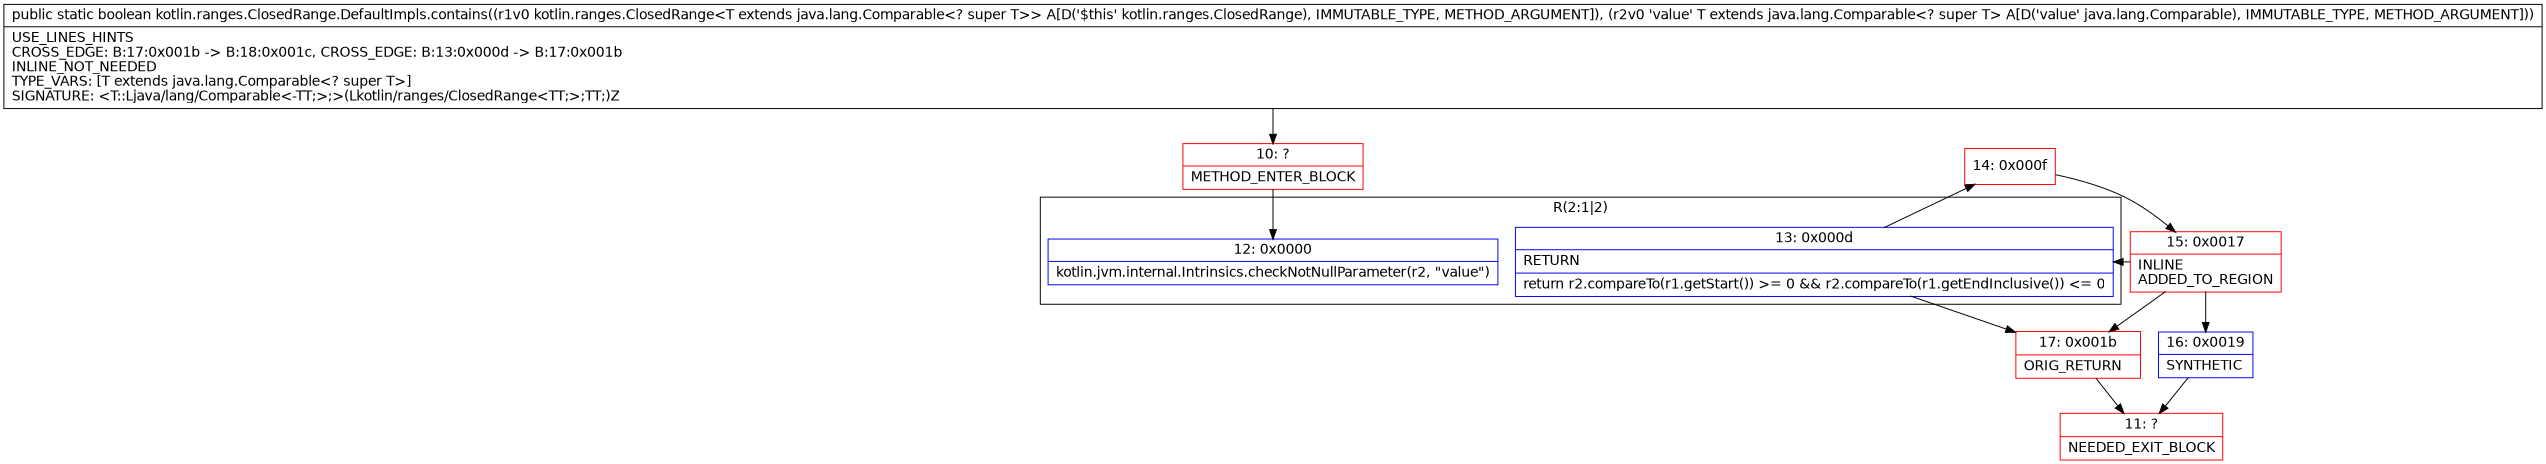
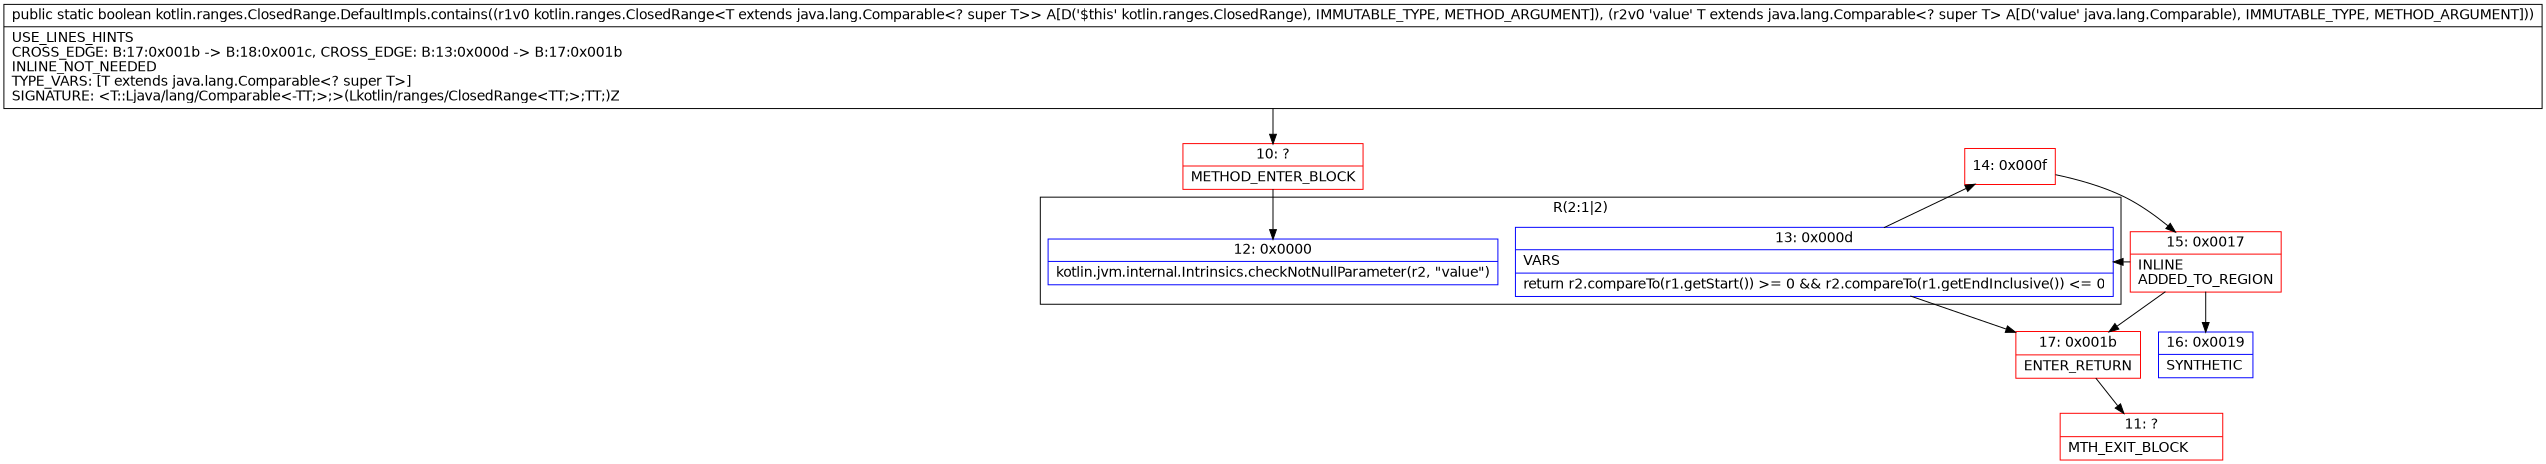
node "13: 0x000d": text "RETURN" -> "VARS"
node "17: 0x001b": text "ORIG_RETURN" -> "ENTER_RETURN"
edge "16: 0x0019" -> "11: ?": removed
node "11: ?": text "NEEDED_EXIT_BLOCK" -> "MTH_EXIT_BLOCK"
